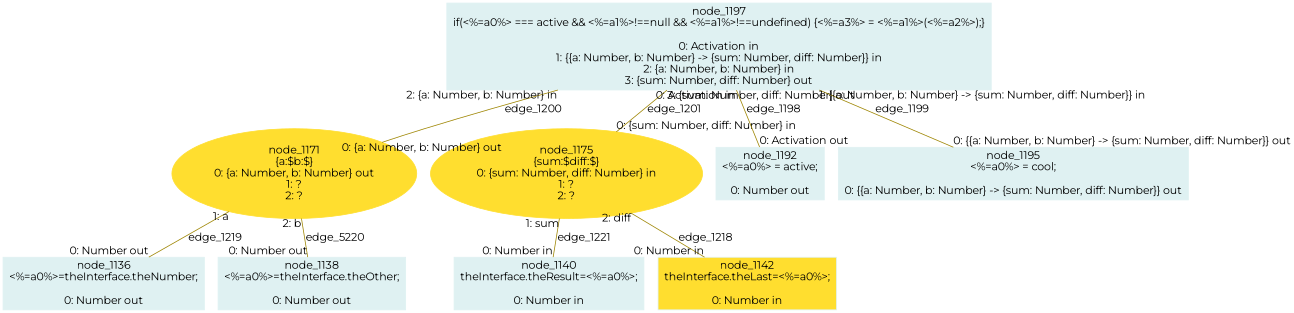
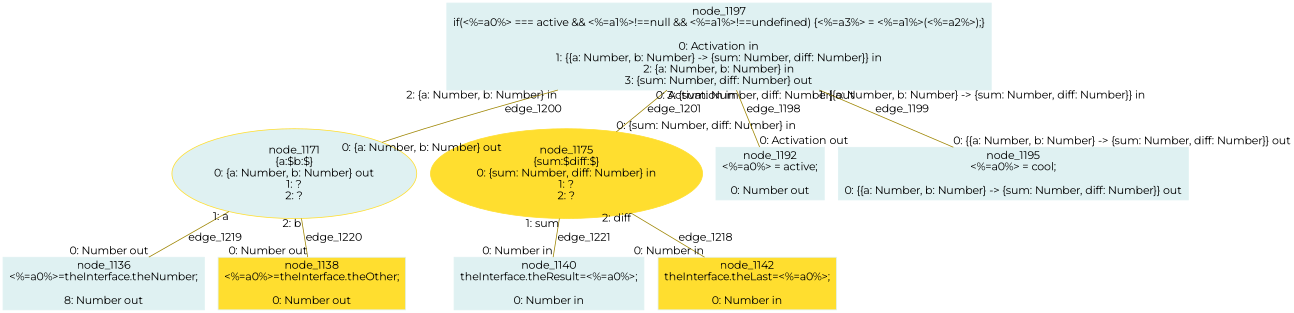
node "node_1171 {a:$b:$} 0: {a: Number, b: Number} out 1: ? 2: ?": fillcolor #ffde2f -> #dff1f2
edge "node_1171 {a:$b:$} 0: {a: Number, b: Number} out 1: ? 2: ?" -- "node_1138 <%=a0%>=theInterface.theOther; 0: Number out": label "edge_5220" -> "edge_1220"
node "node_1136 <%=a0%>=theInterface.theNumber; 0: Number out": label "node_1136 <%=a0%>=theInterface.theNumber; 0: Number out" -> "node_1136 <%=a0%>=theInterface.theNumber; 8: Number out"
node "node_1138 <%=a0%>=theInterface.theOther; 0: Number out": fillcolor #dff1f2 -> #ffde2f
